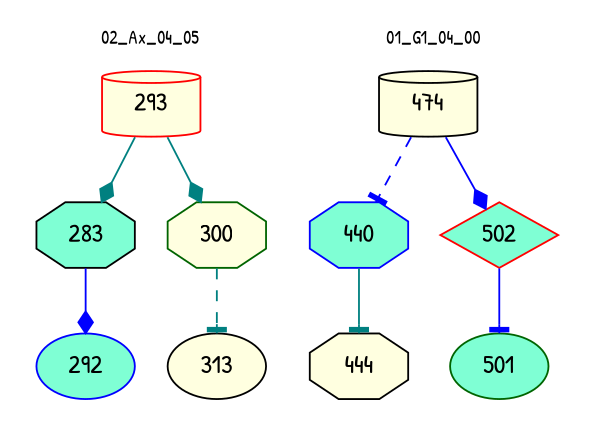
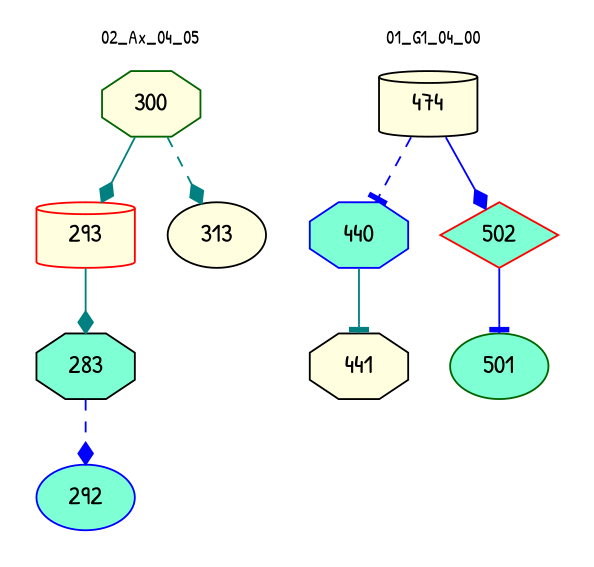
edge "293" -> "300": reversed
edge "283" -> "292": style solid -> dashed
edge "300" -> "313": arrowhead tee -> diamond
node "444": label "444" -> "441"
